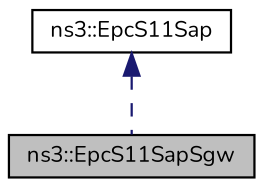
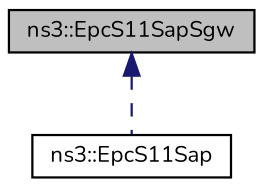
edge "ns3::EpcS11SapSgw" -> "ns3::EpcS11Sap": reversed
